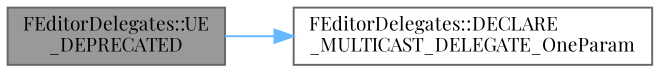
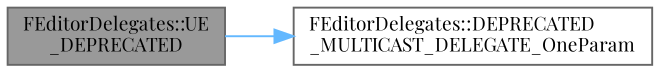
node "FEditorDelegates::DECLARE _MULTICAST_DELEGATE_OneParam": label "FEditorDelegates::DECLARE _MULTICAST_DELEGATE_OneParam" -> "FEditorDelegates::DEPRECATED _MULTICAST_DELEGATE_OneParam"
